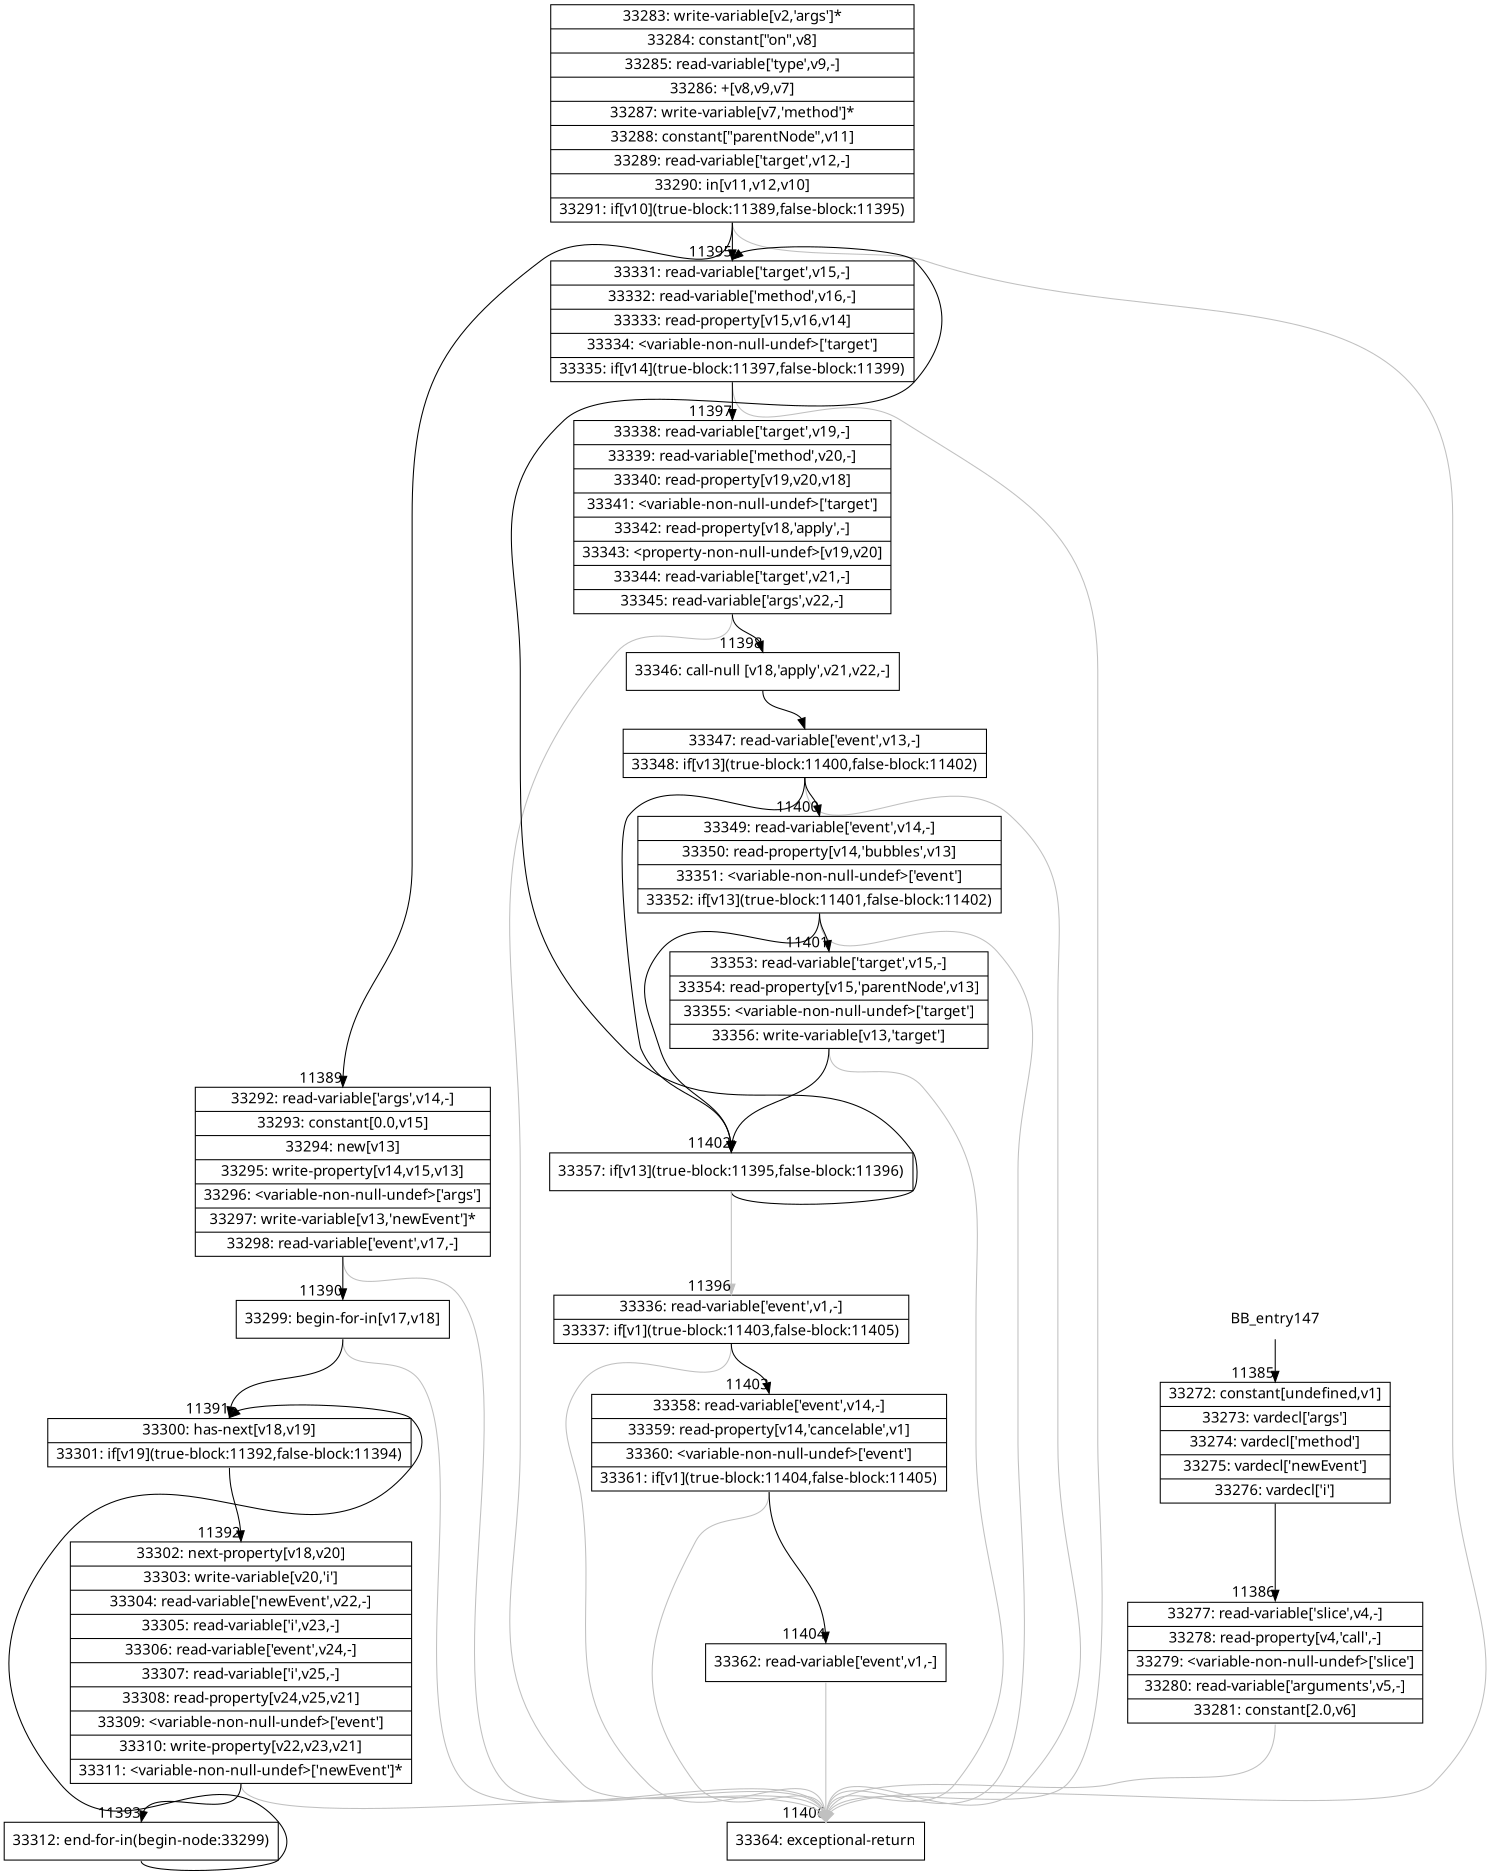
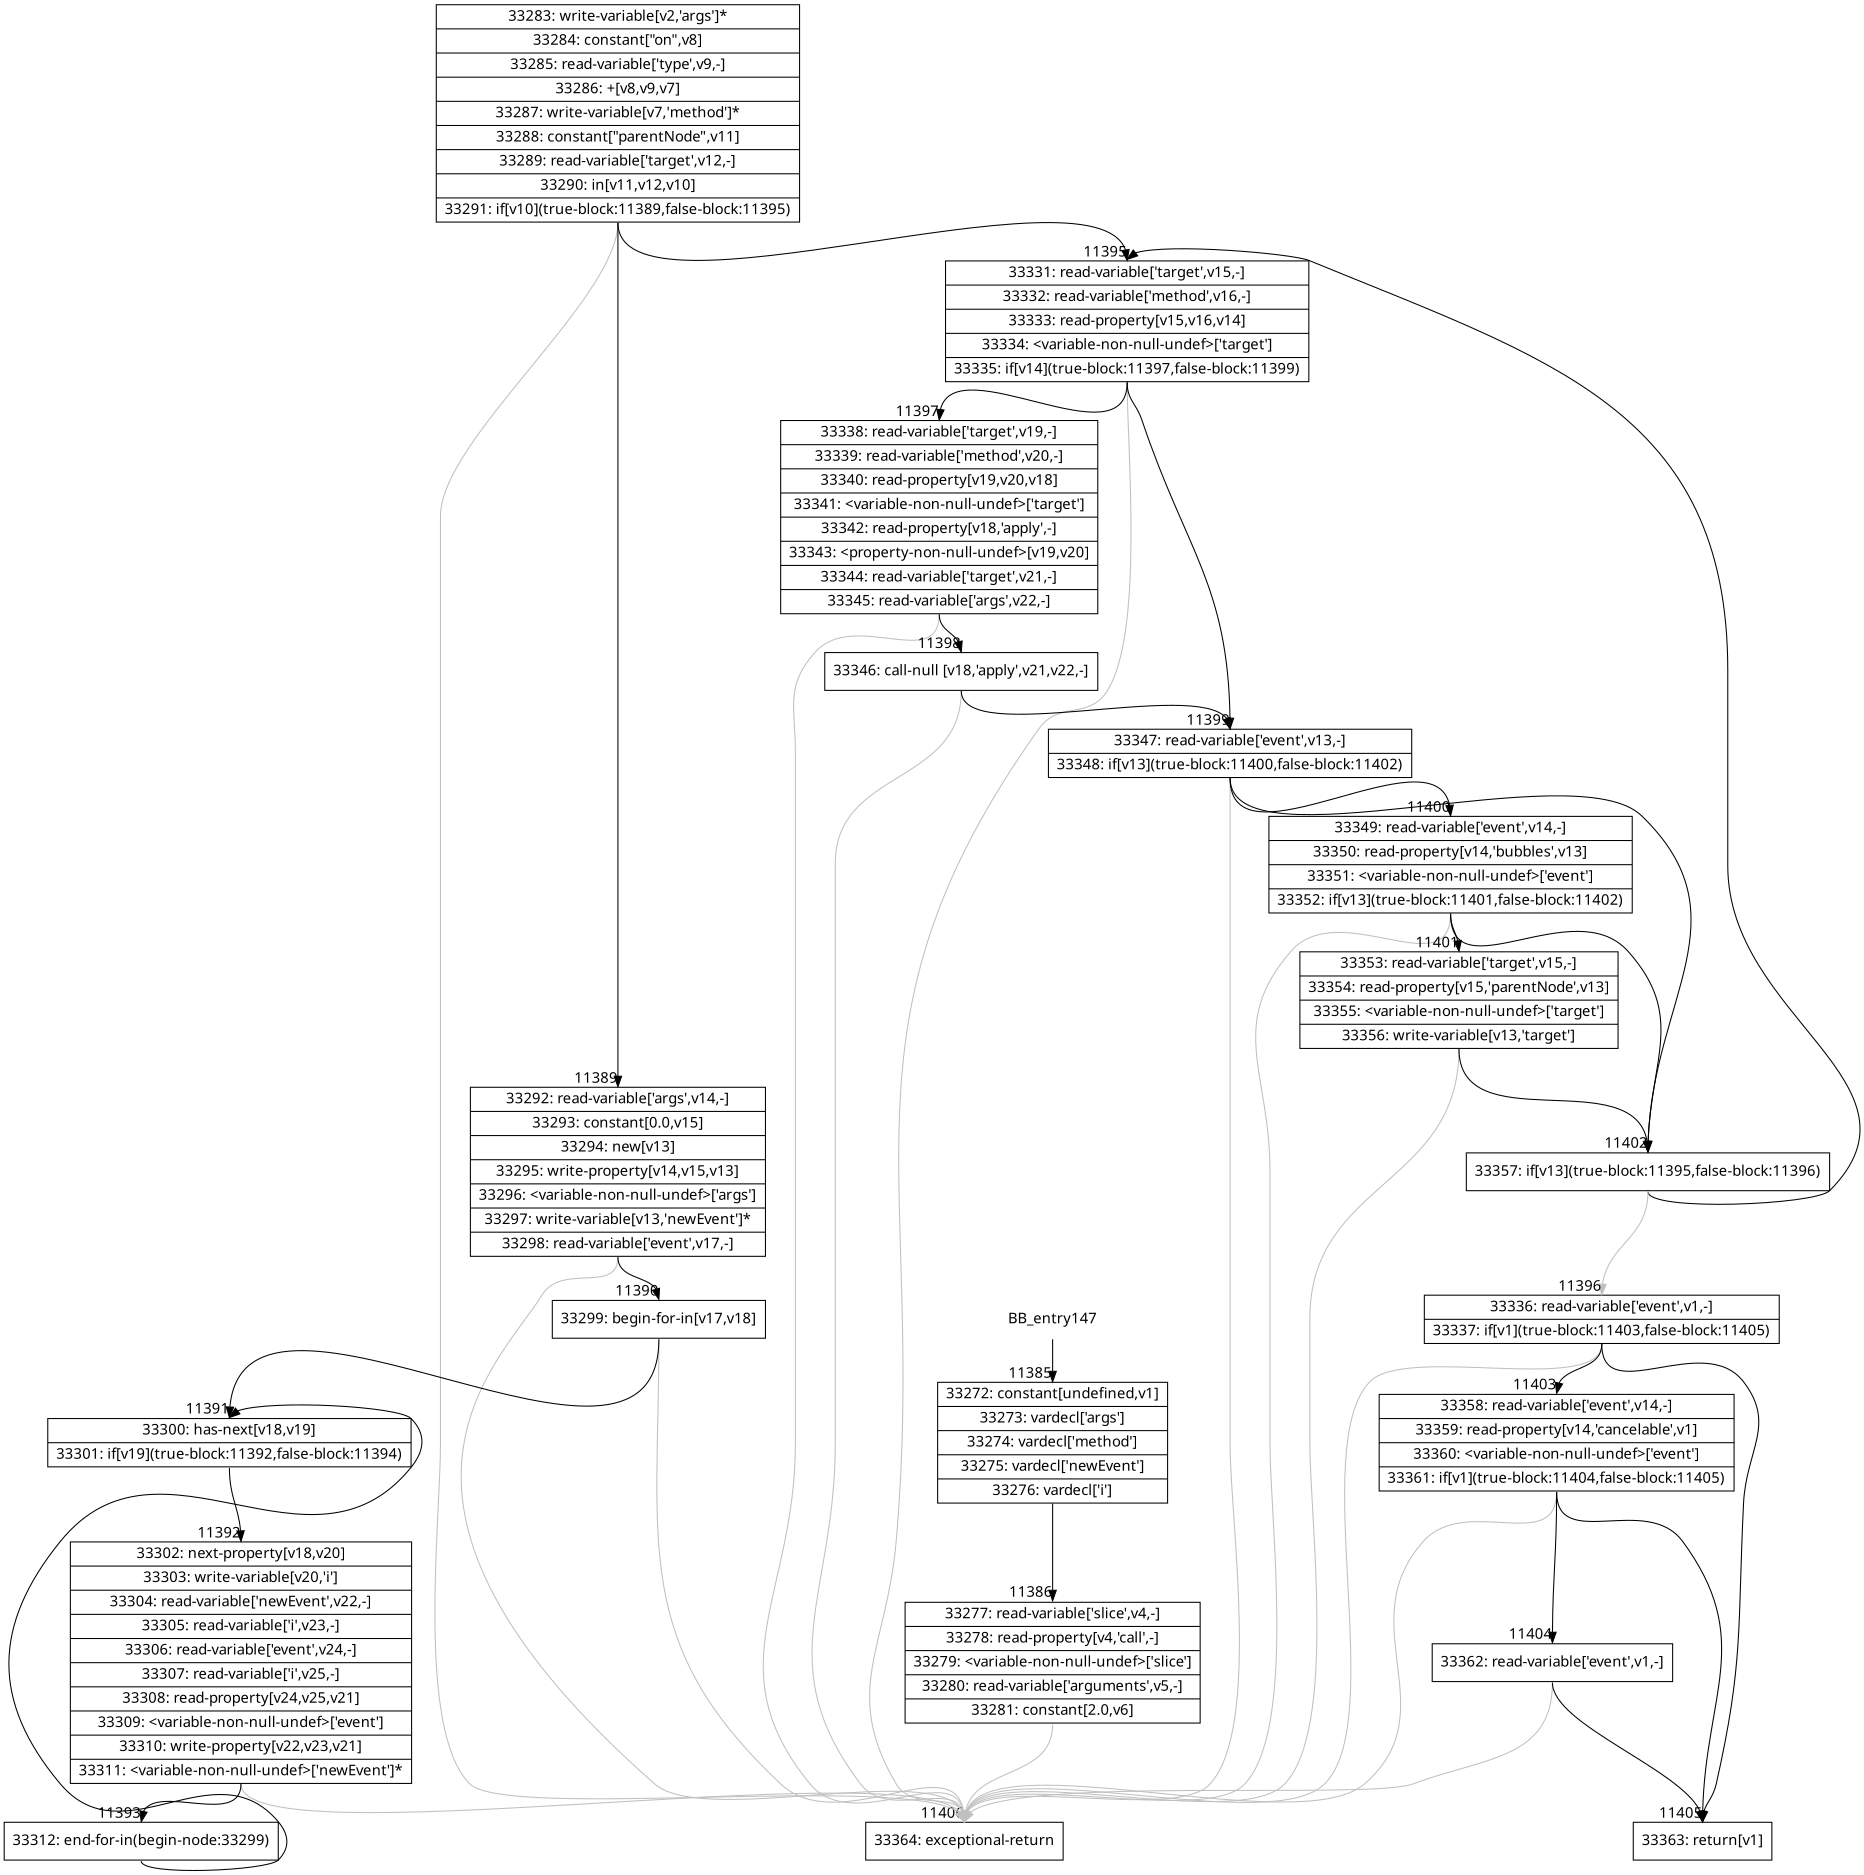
edge "33331: read-variable['target',v15,-]" -> "33347: read-variable['event',v13,-]": added
edge "33346: call-null [v18,'apply',v21,v22,-]" -> "33364: exceptional-return": added
node "33363: return[v1]": added
